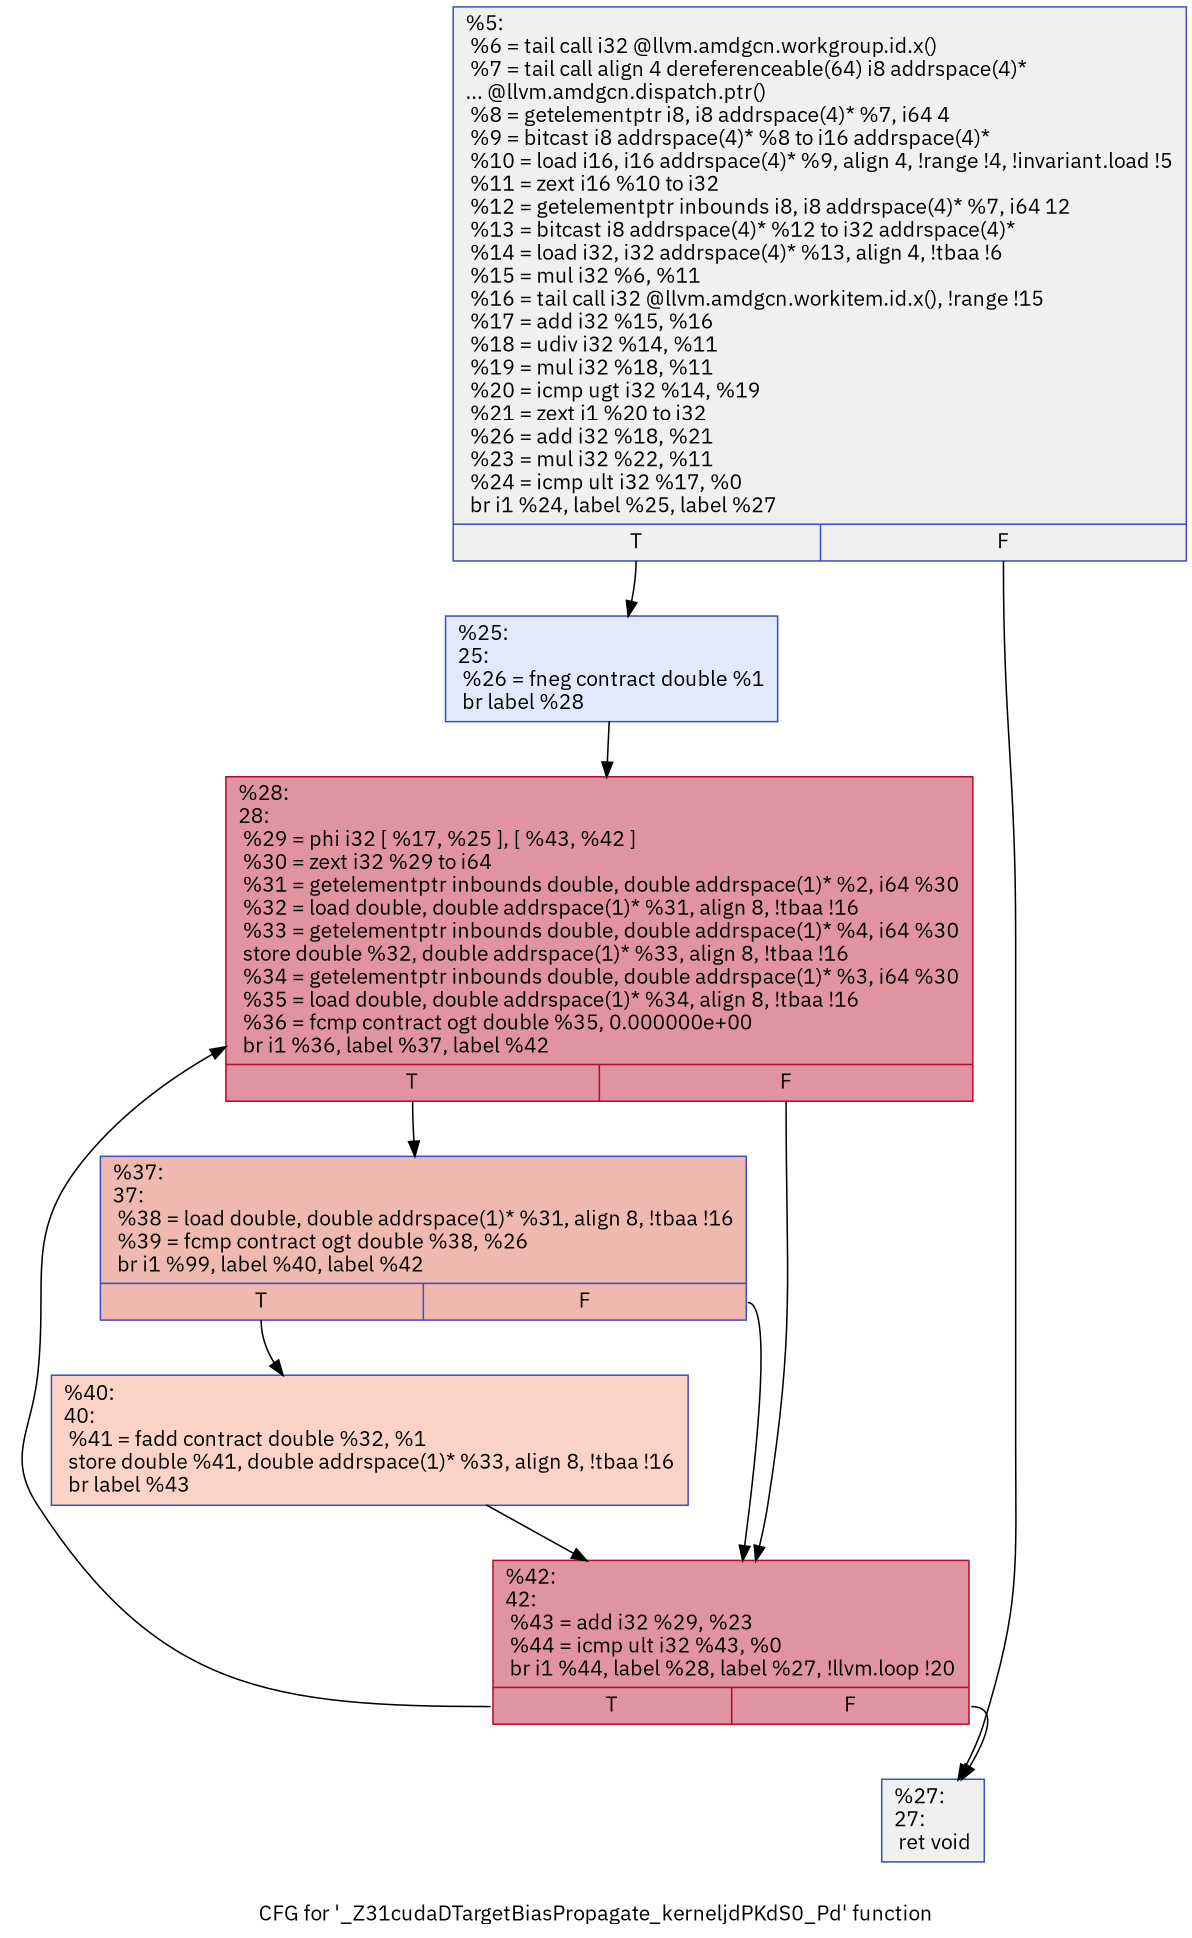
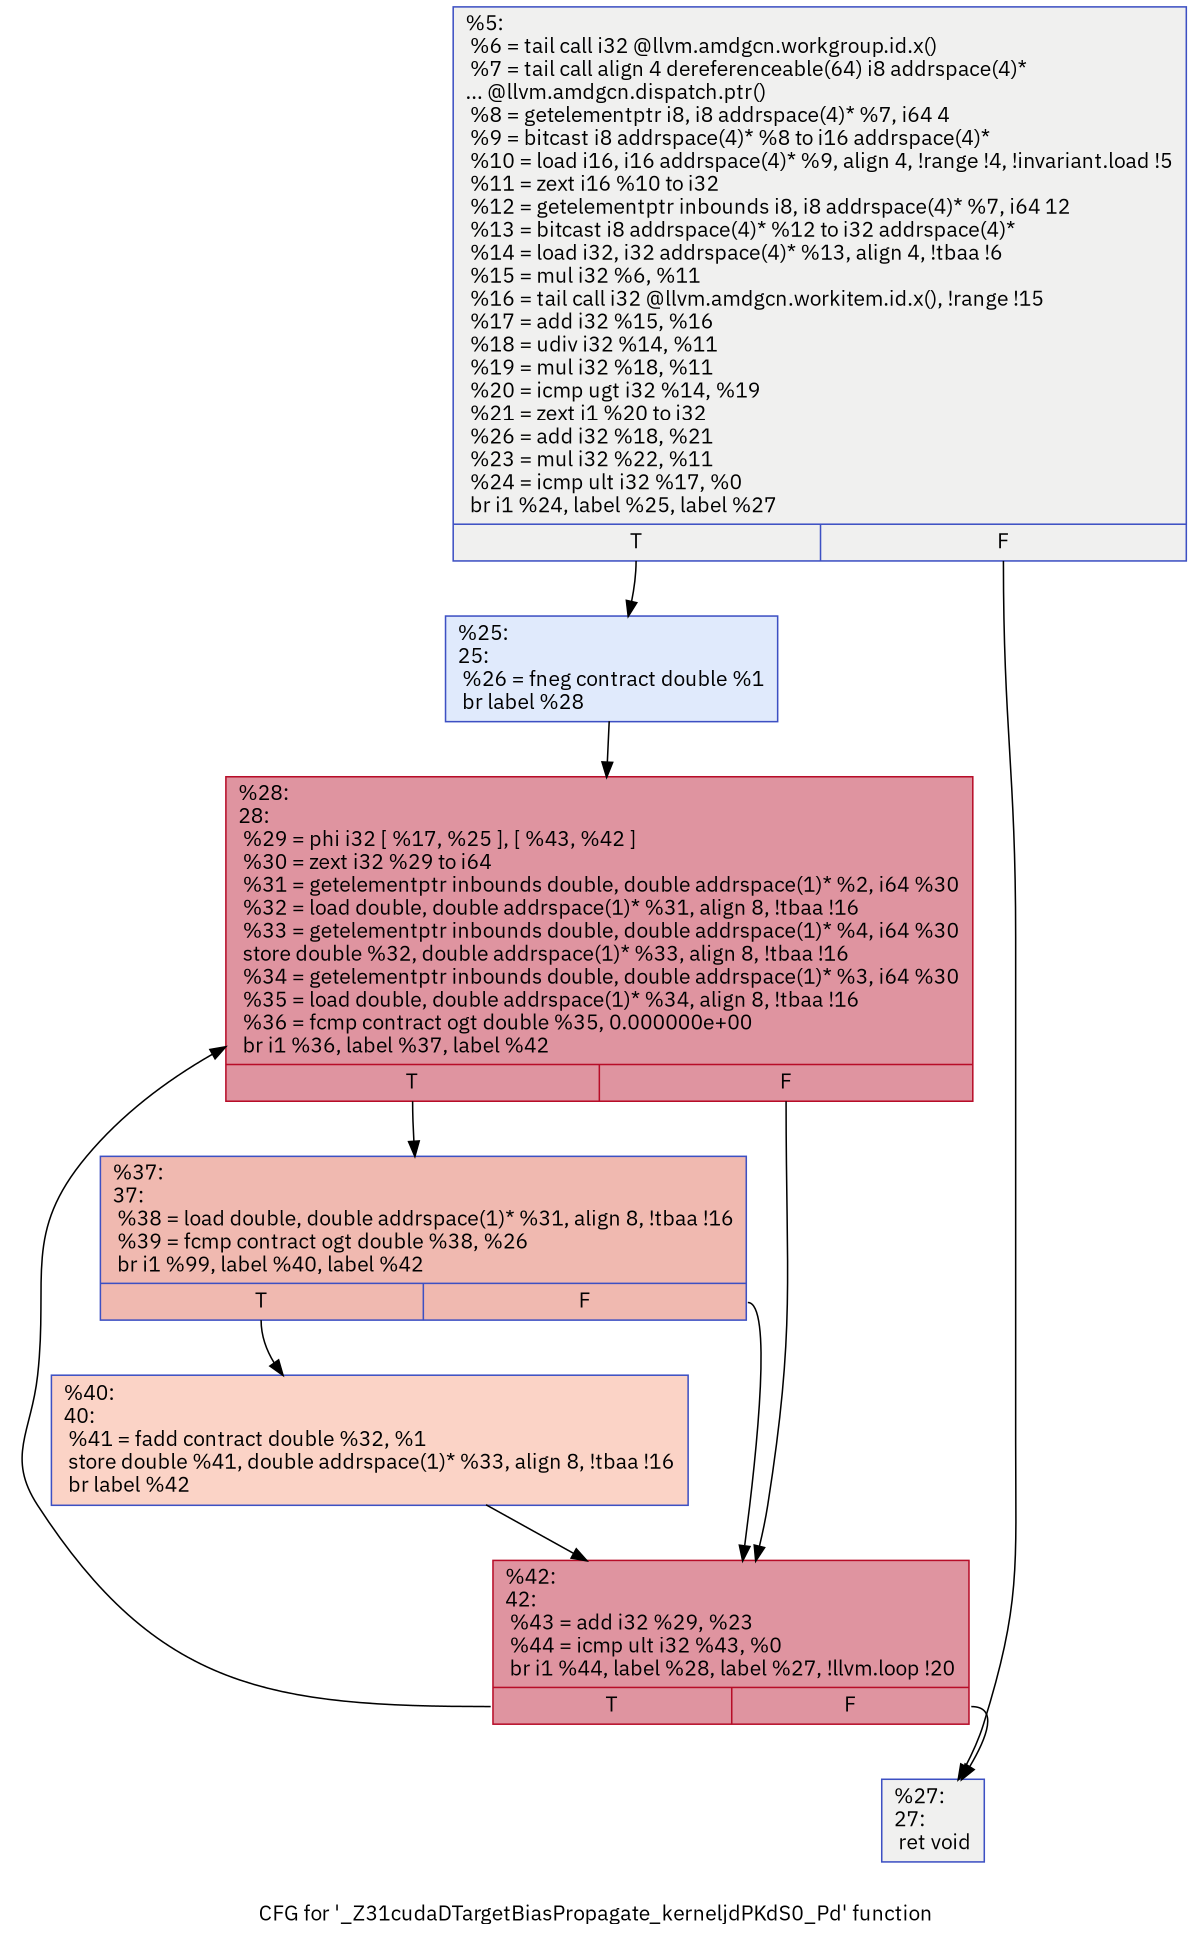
node "%40:": text "br label %43" -> "br label %42"
